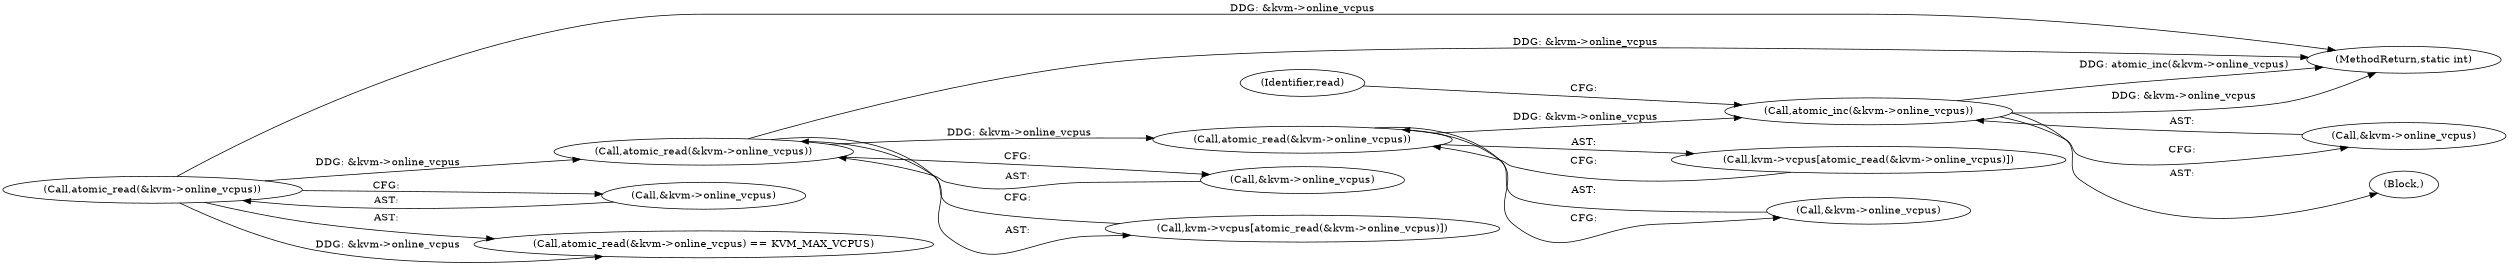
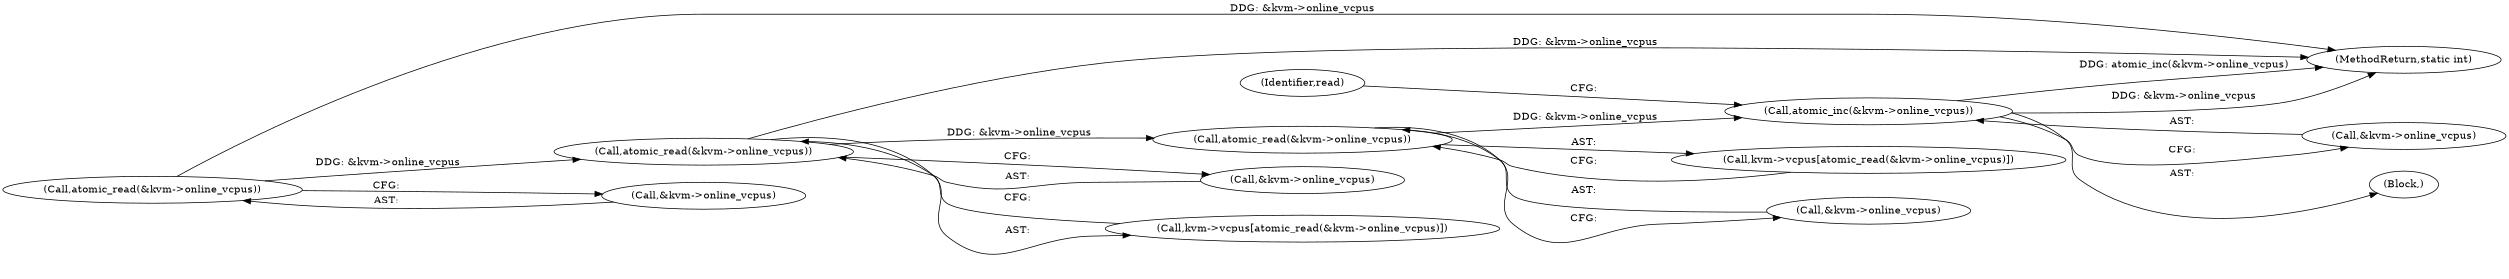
node "(Call,atomic_read(&kvm->online_vcpus) == KVM_MAX_VCPUS)": removed
